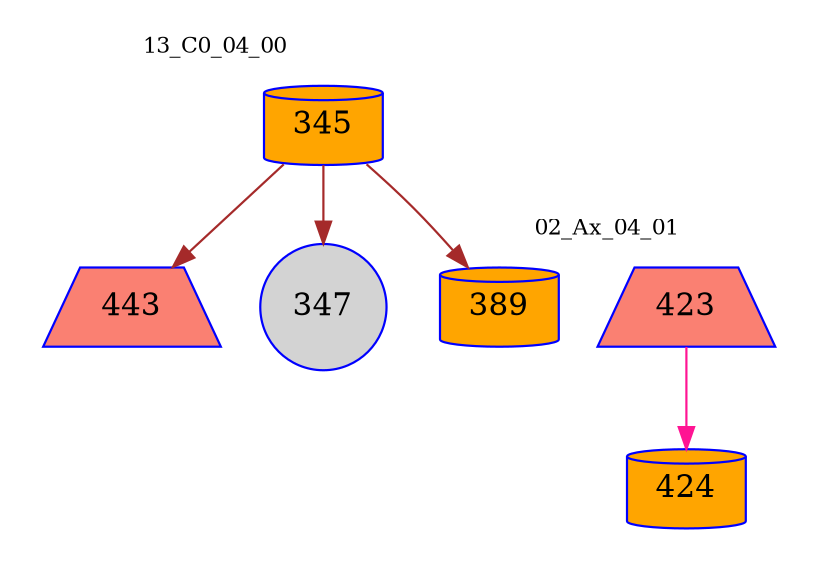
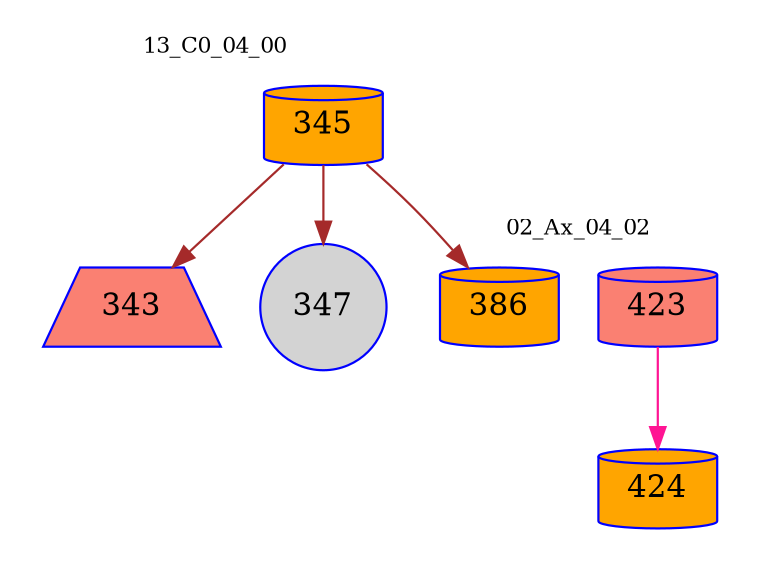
cluster "02_Ax_04_01": label "02_Ax_04_01" -> "02_Ax_04_02"
node "443": label "443" -> "343"
node "389": label "389" -> "386"
node "423": shape trapezium -> cylinder
